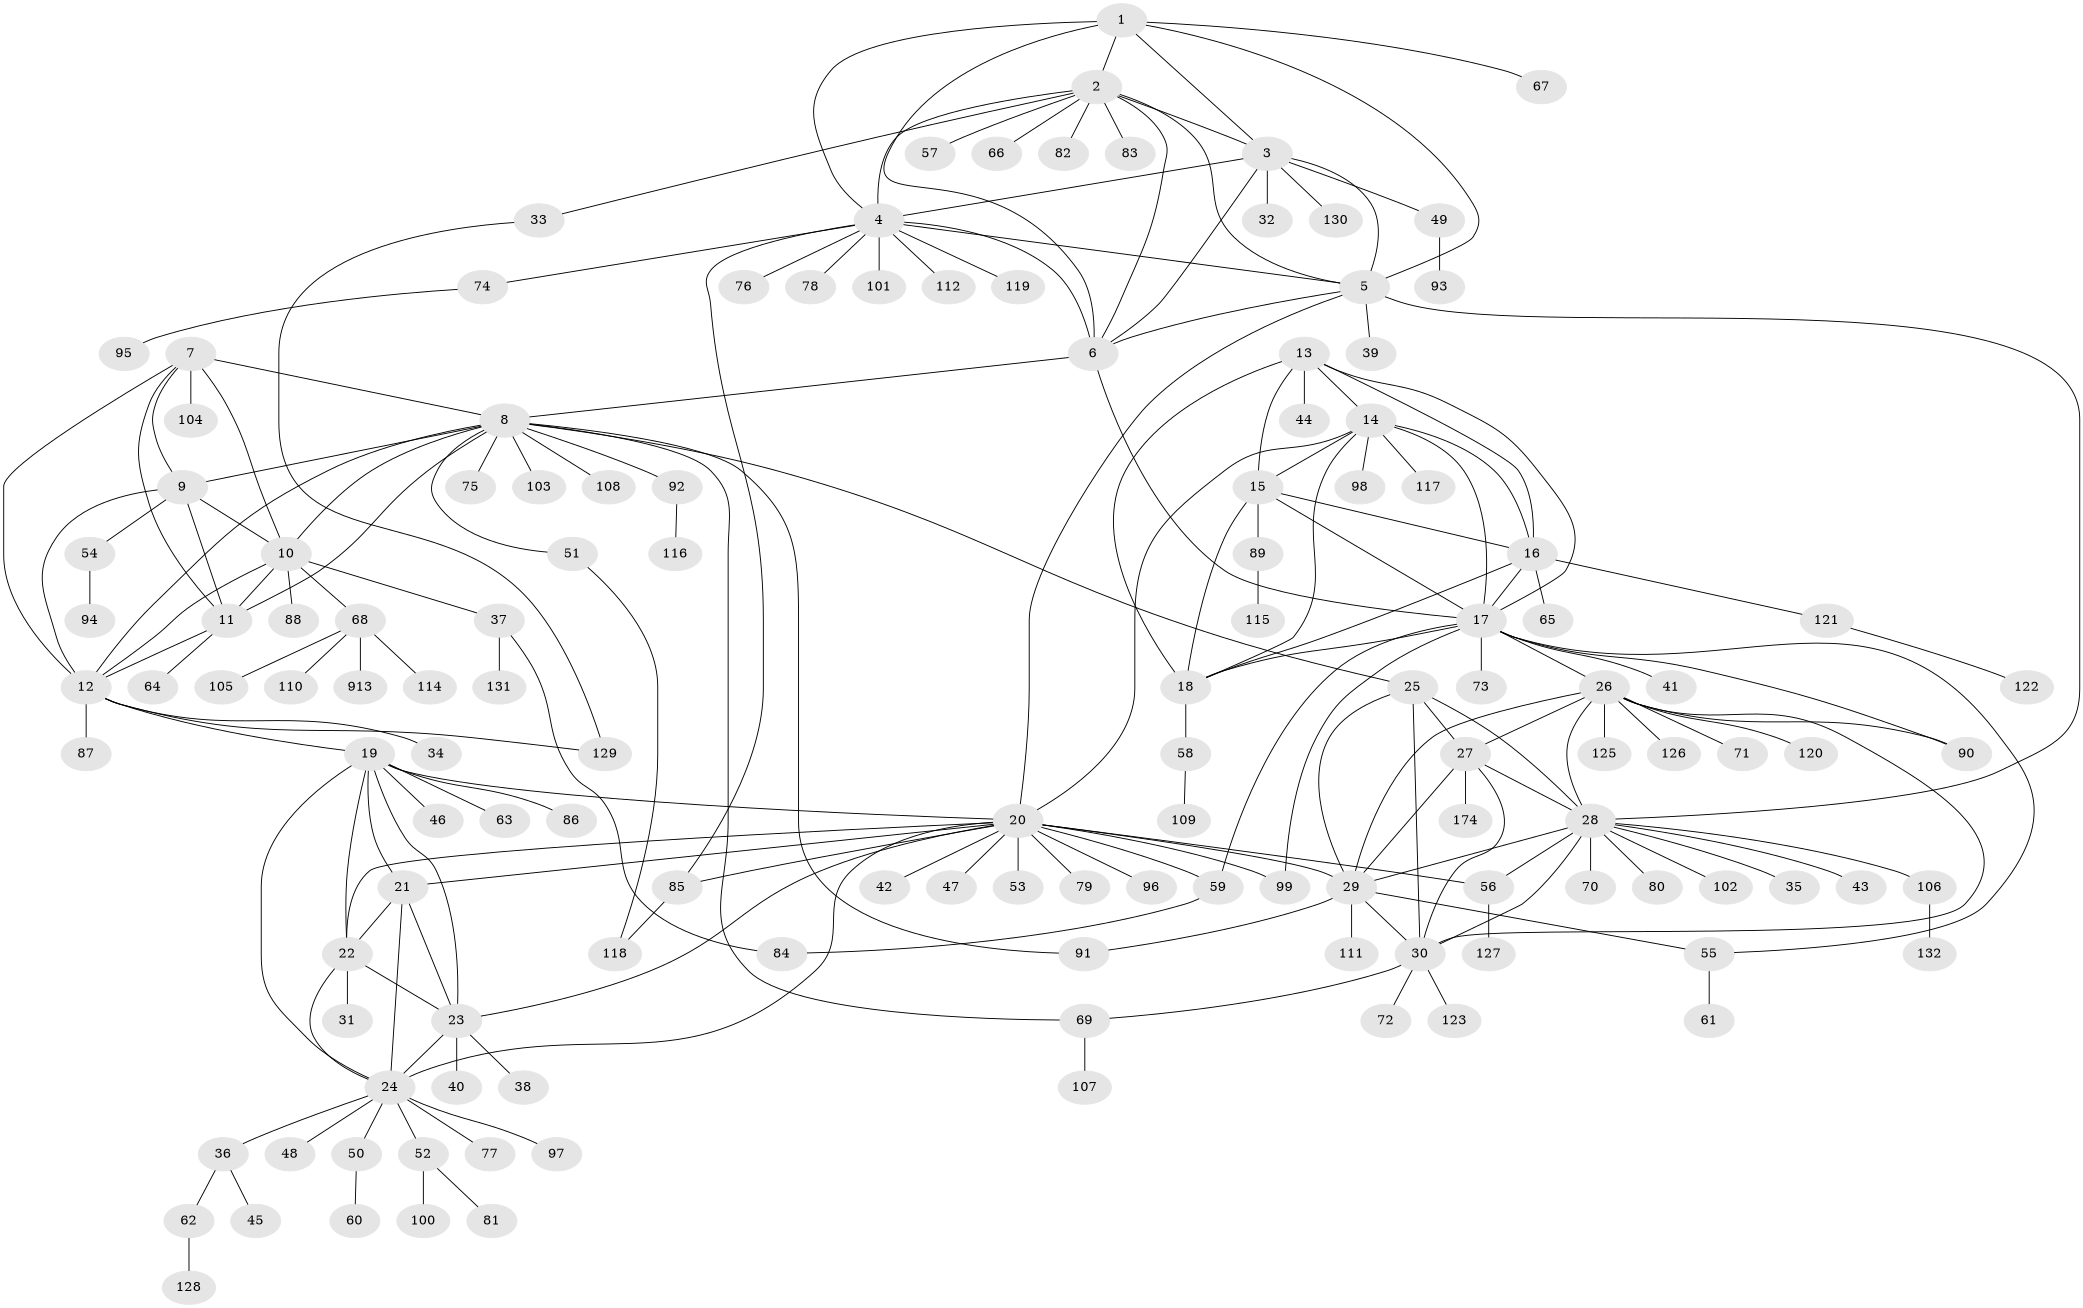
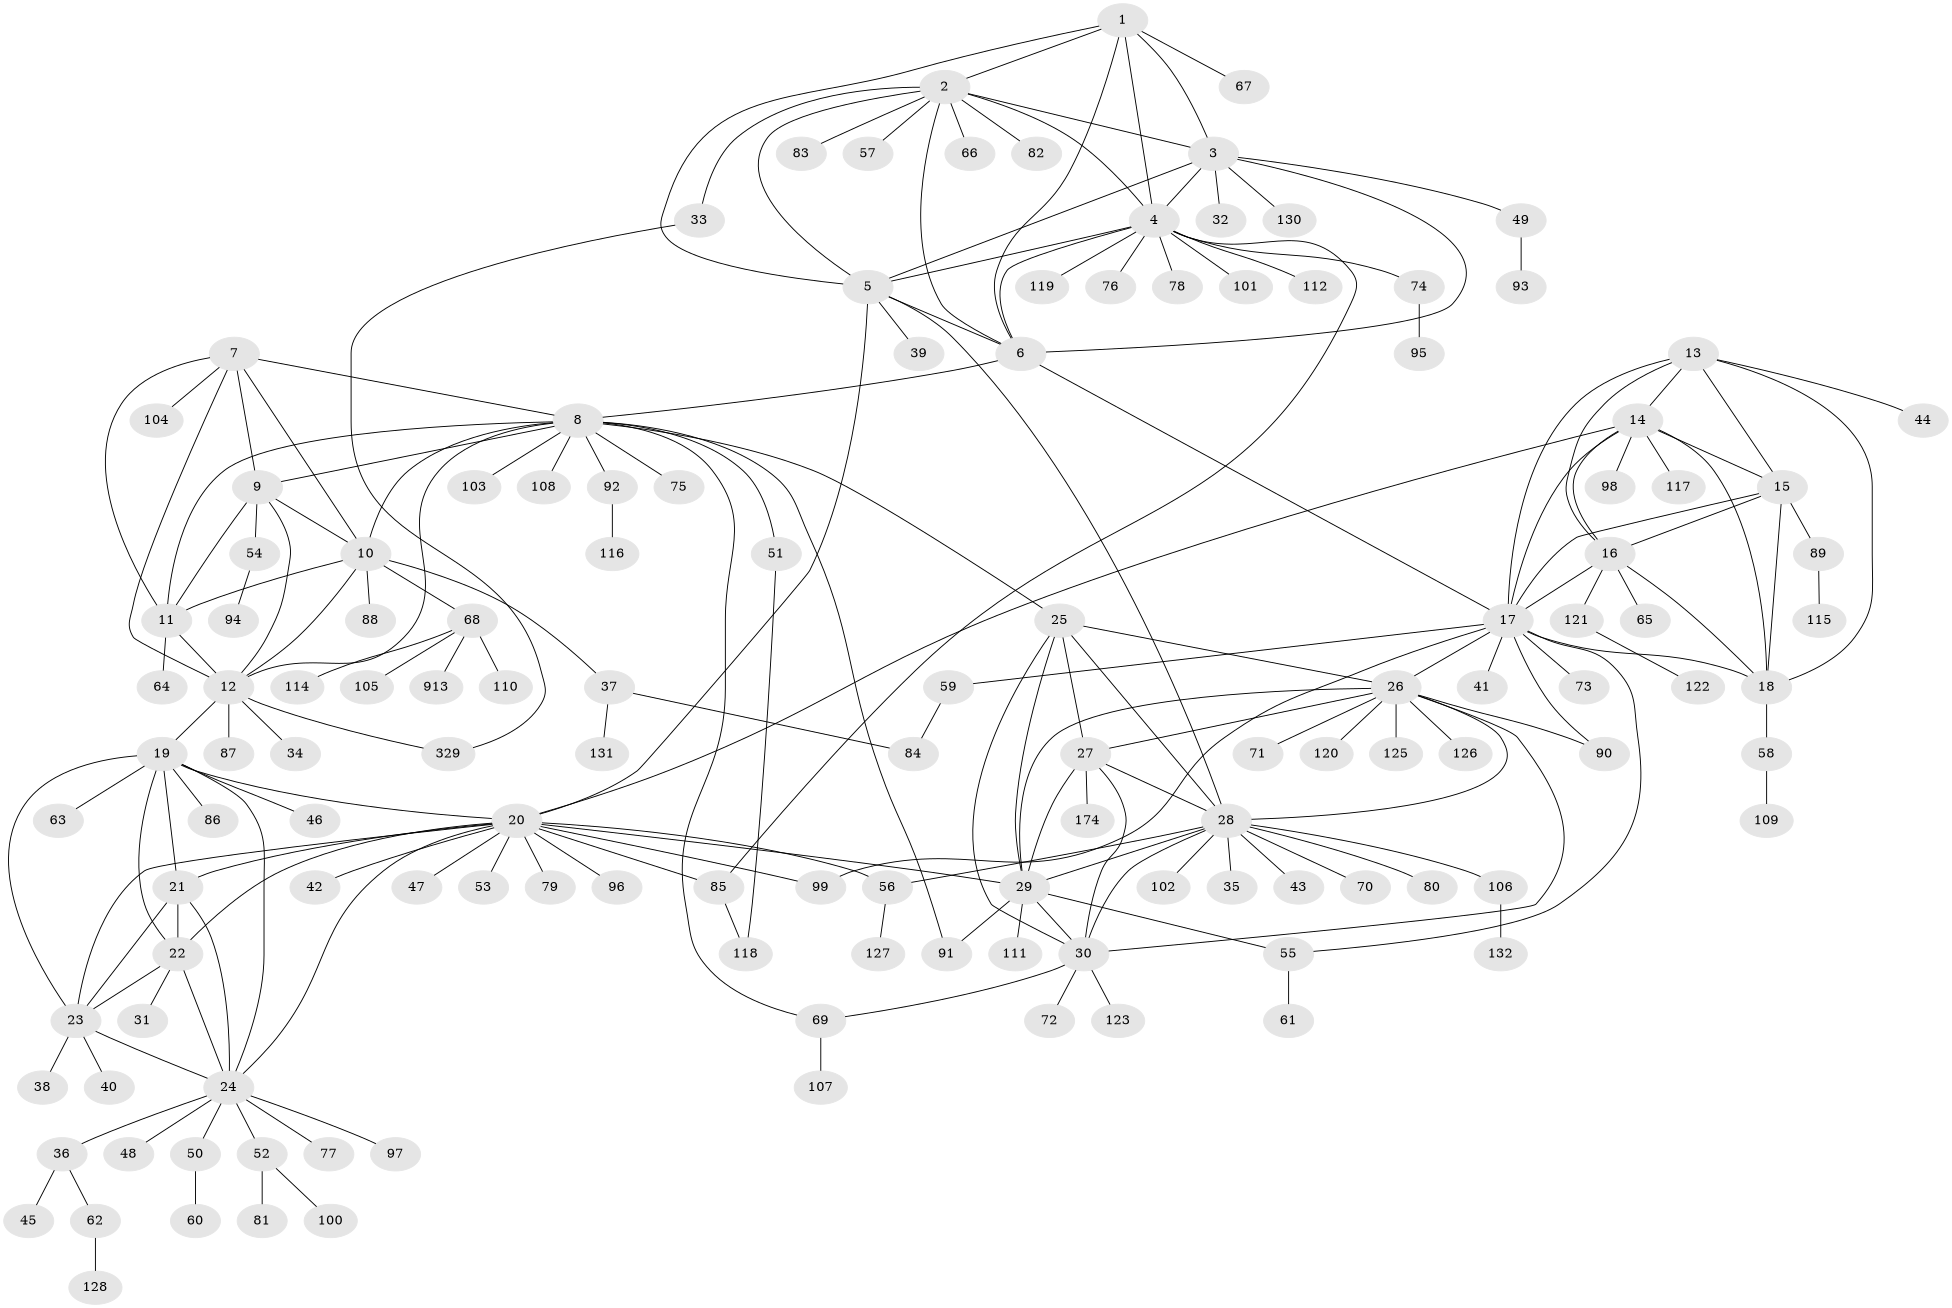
edge "25" -- "26": added
node "129": label "129" -> "329"
edge "20" -- "59": removed
